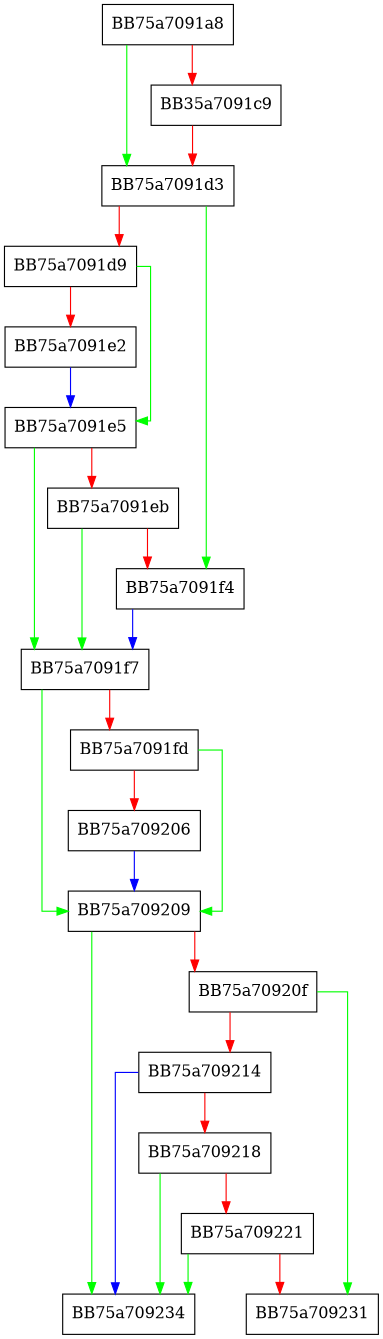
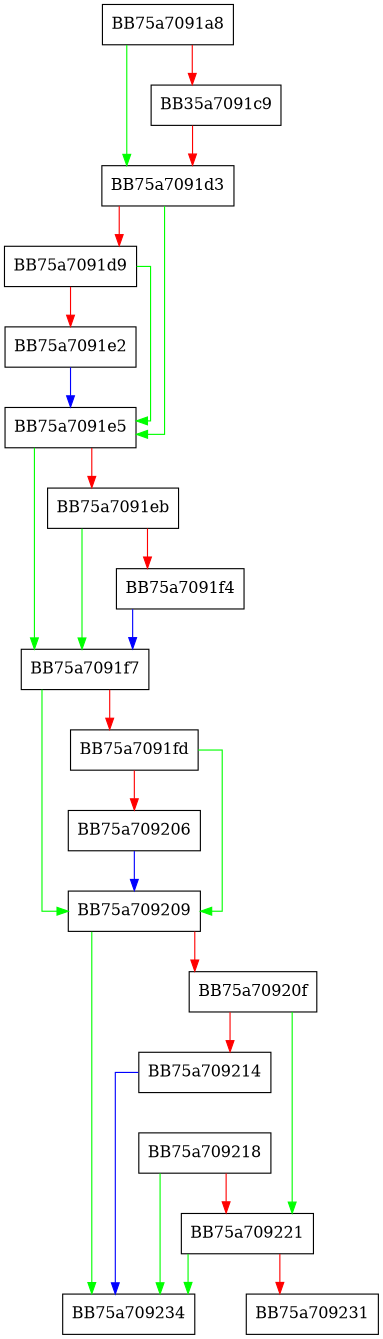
edge "BB75a7091d3" -> "BB75a7091f4": now "BB75a7091d3" -> "BB75a7091e5"
edge "BB75a709214" -> "BB75a709218": removed
edge "BB75a70920f" -> "BB75a709231": now "BB75a70920f" -> "BB75a709221"
